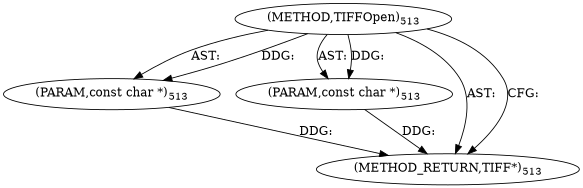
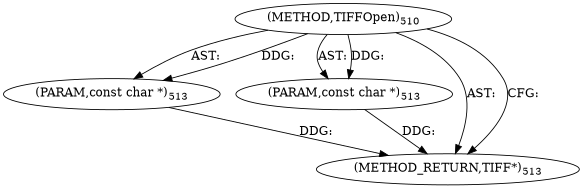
node "(METHOD,TIFFOpen)": text "513" -> "510"
